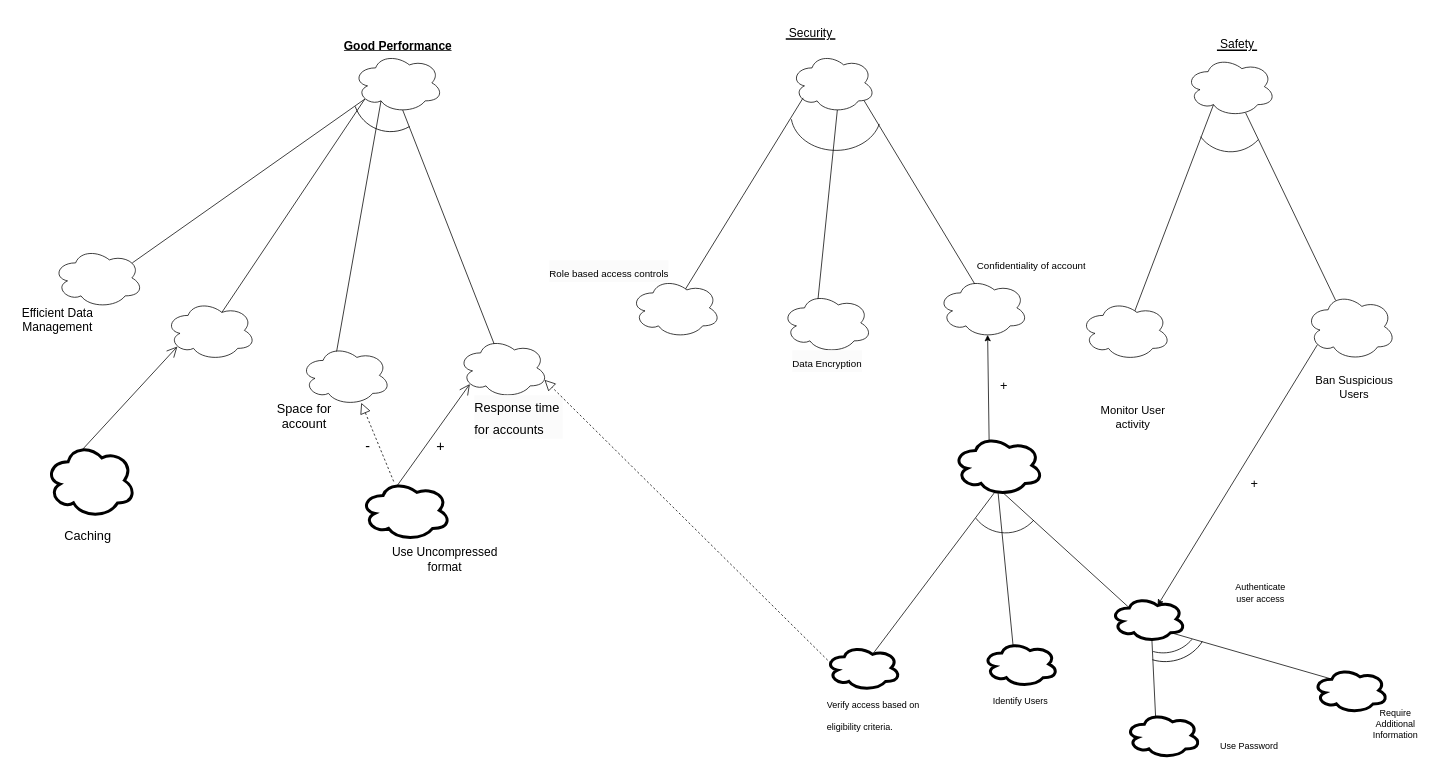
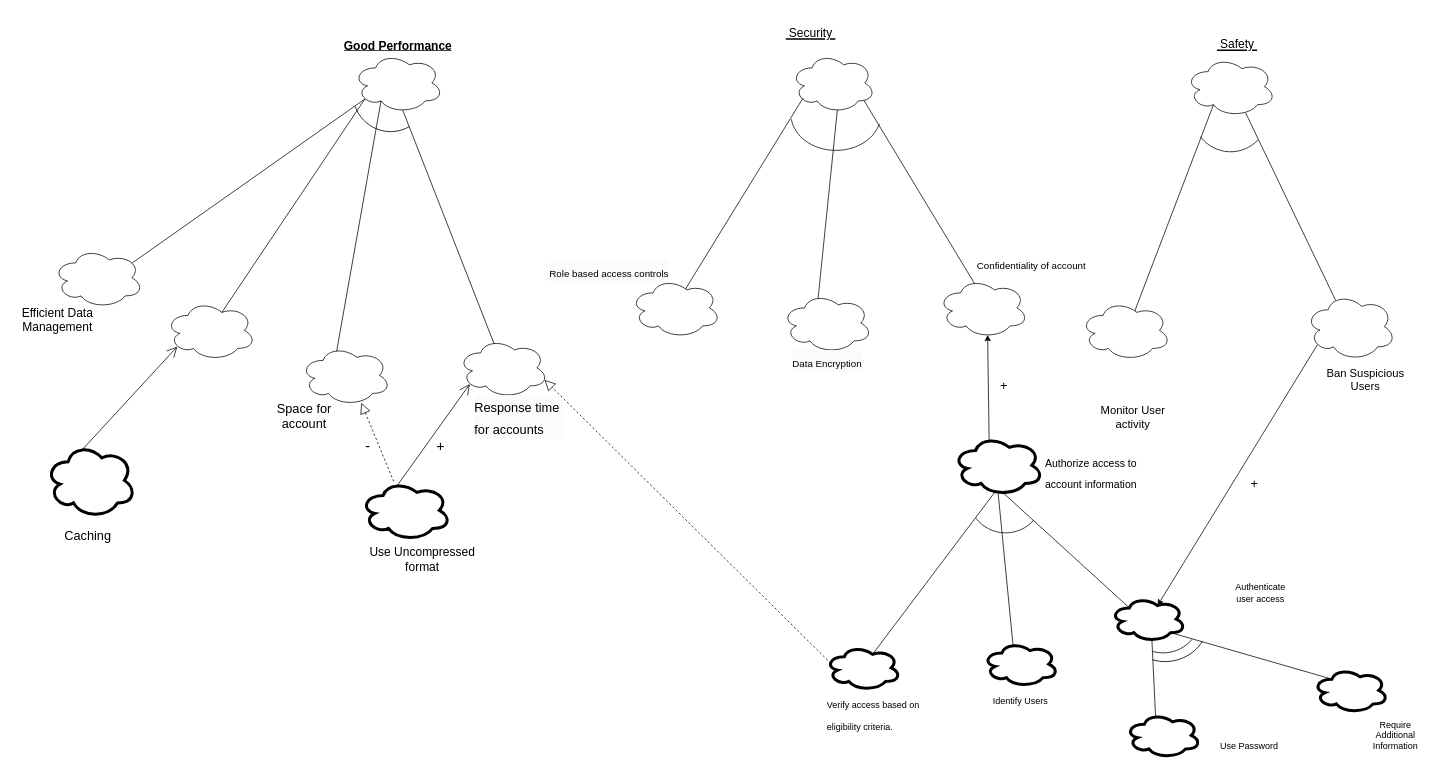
node "Ban Suspicious Users": moved (1354, 387) -> (1365, 379)
node "Authorize access to account information": added
node "Use Uncompressed format": moved (444, 559) -> (422, 559)
node "Require Additional Information": moved (1395, 724) -> (1395, 735)
